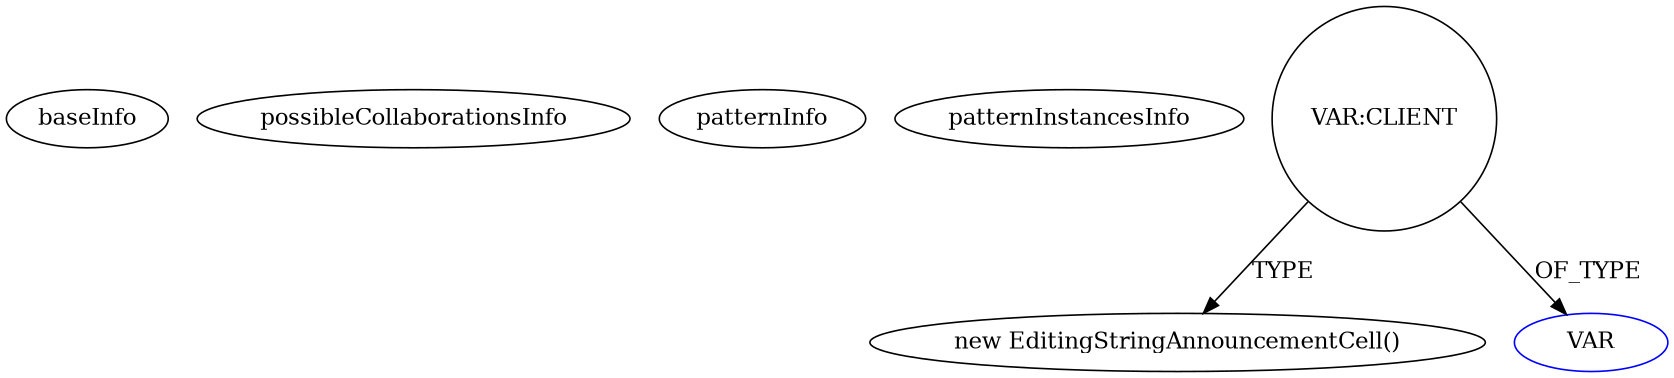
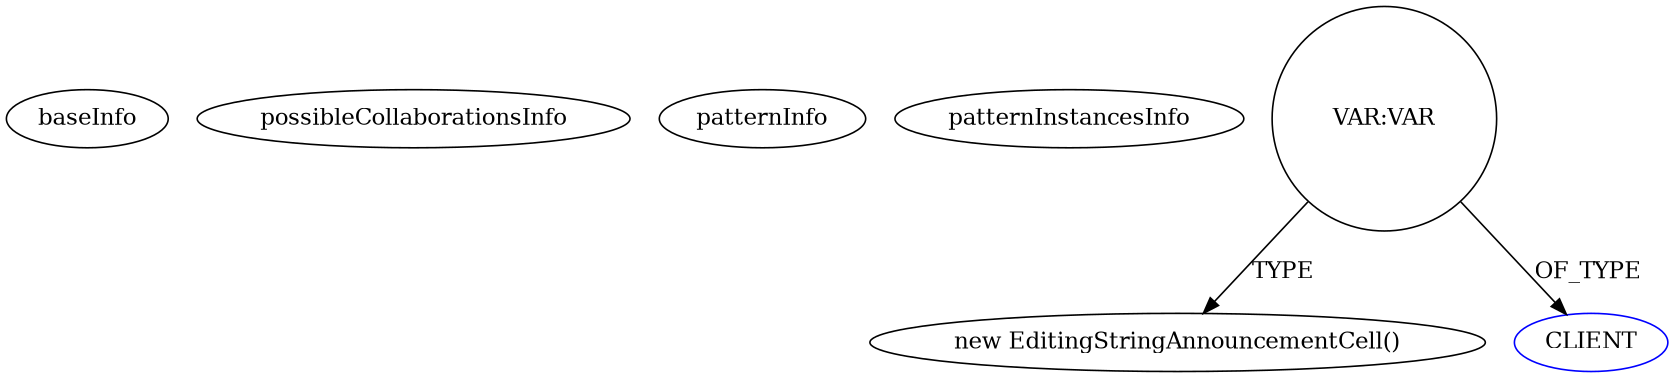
node "VAR:CLIENT": label "VAR:CLIENT" -> "VAR:VAR"
node "VAR": label "VAR" -> "CLIENT"
